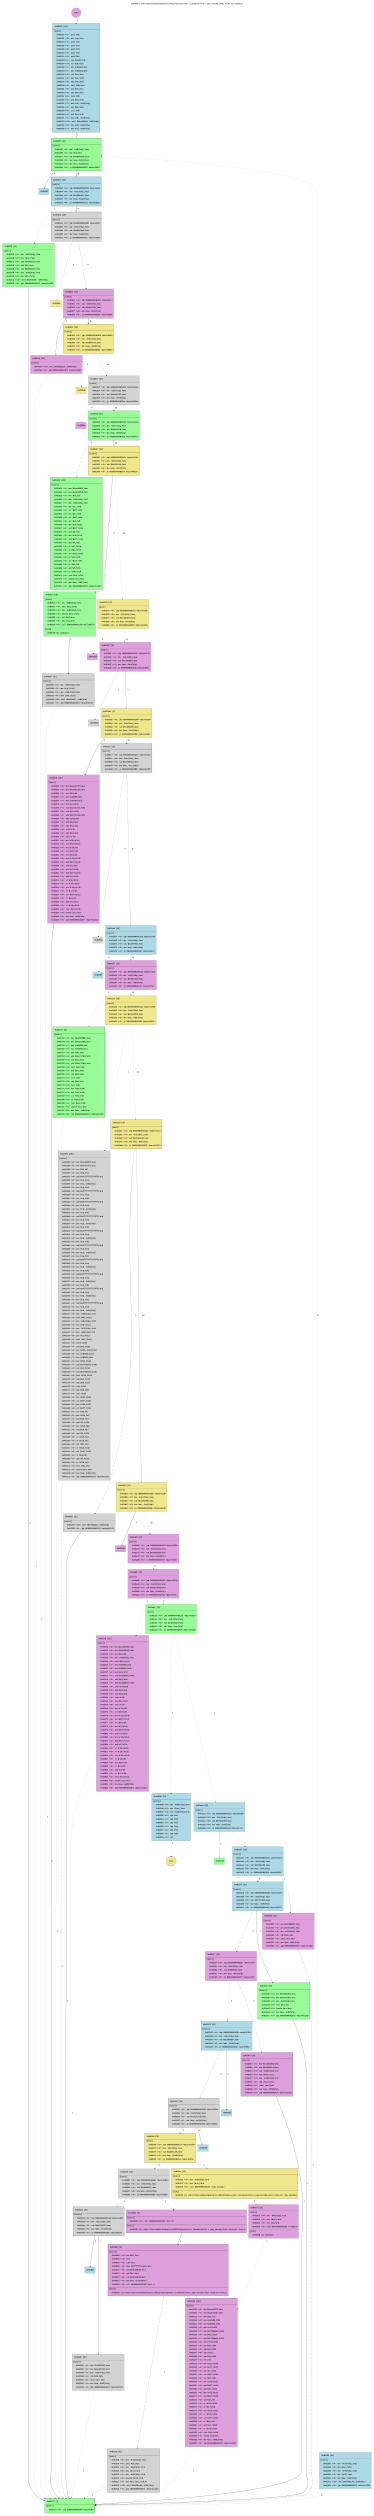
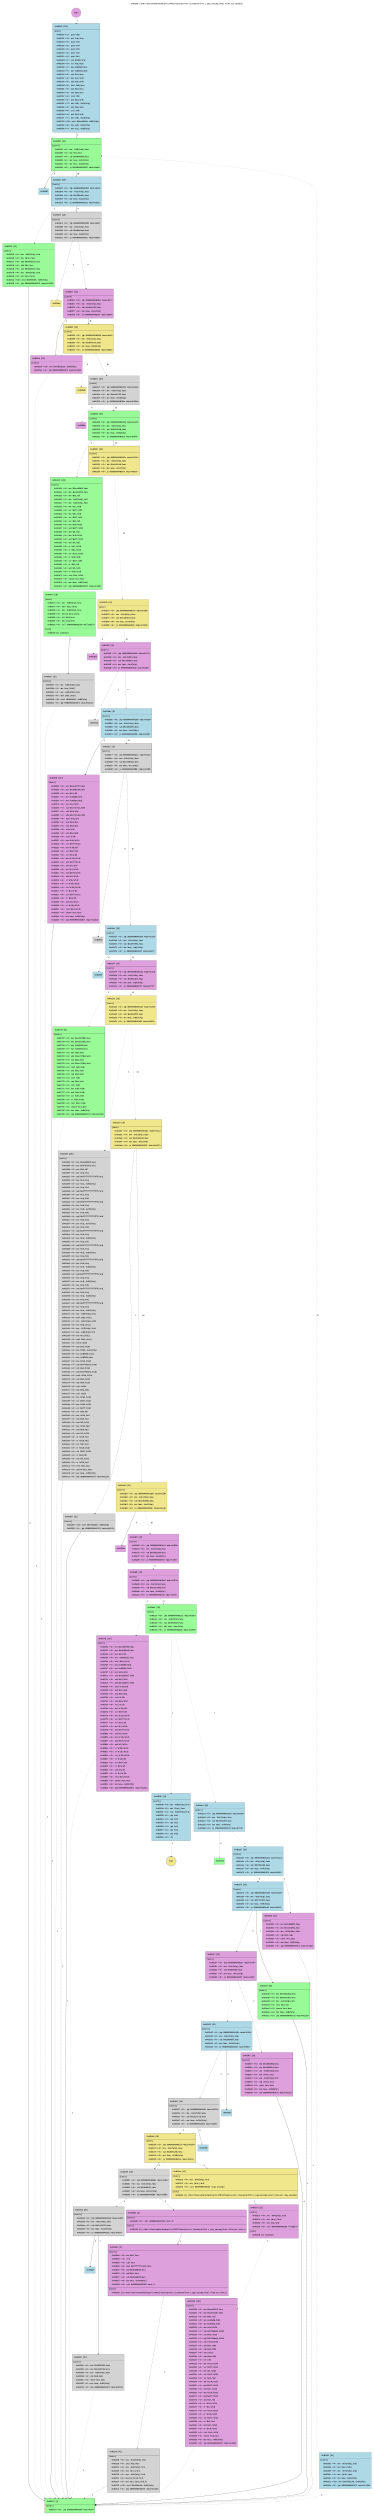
edge "0x401957 [28]" -> "0x40207a [29]": removed, label "1"
node "0x4019ab [28]": fillcolor khaki -> lightblue
